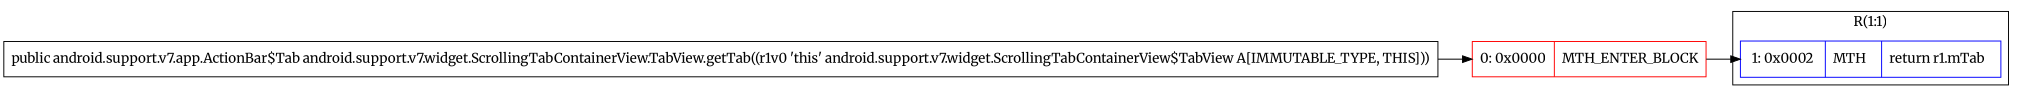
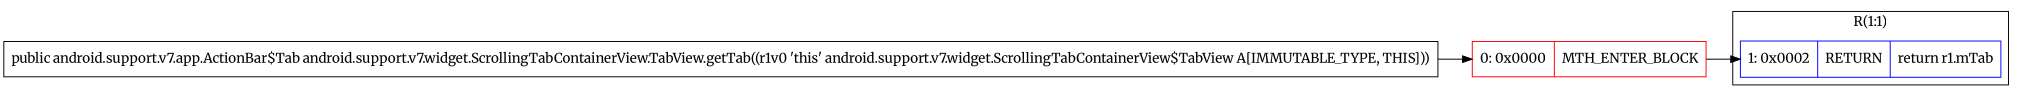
node "1: 0x0002": text "MTH" -> "RETURN"
